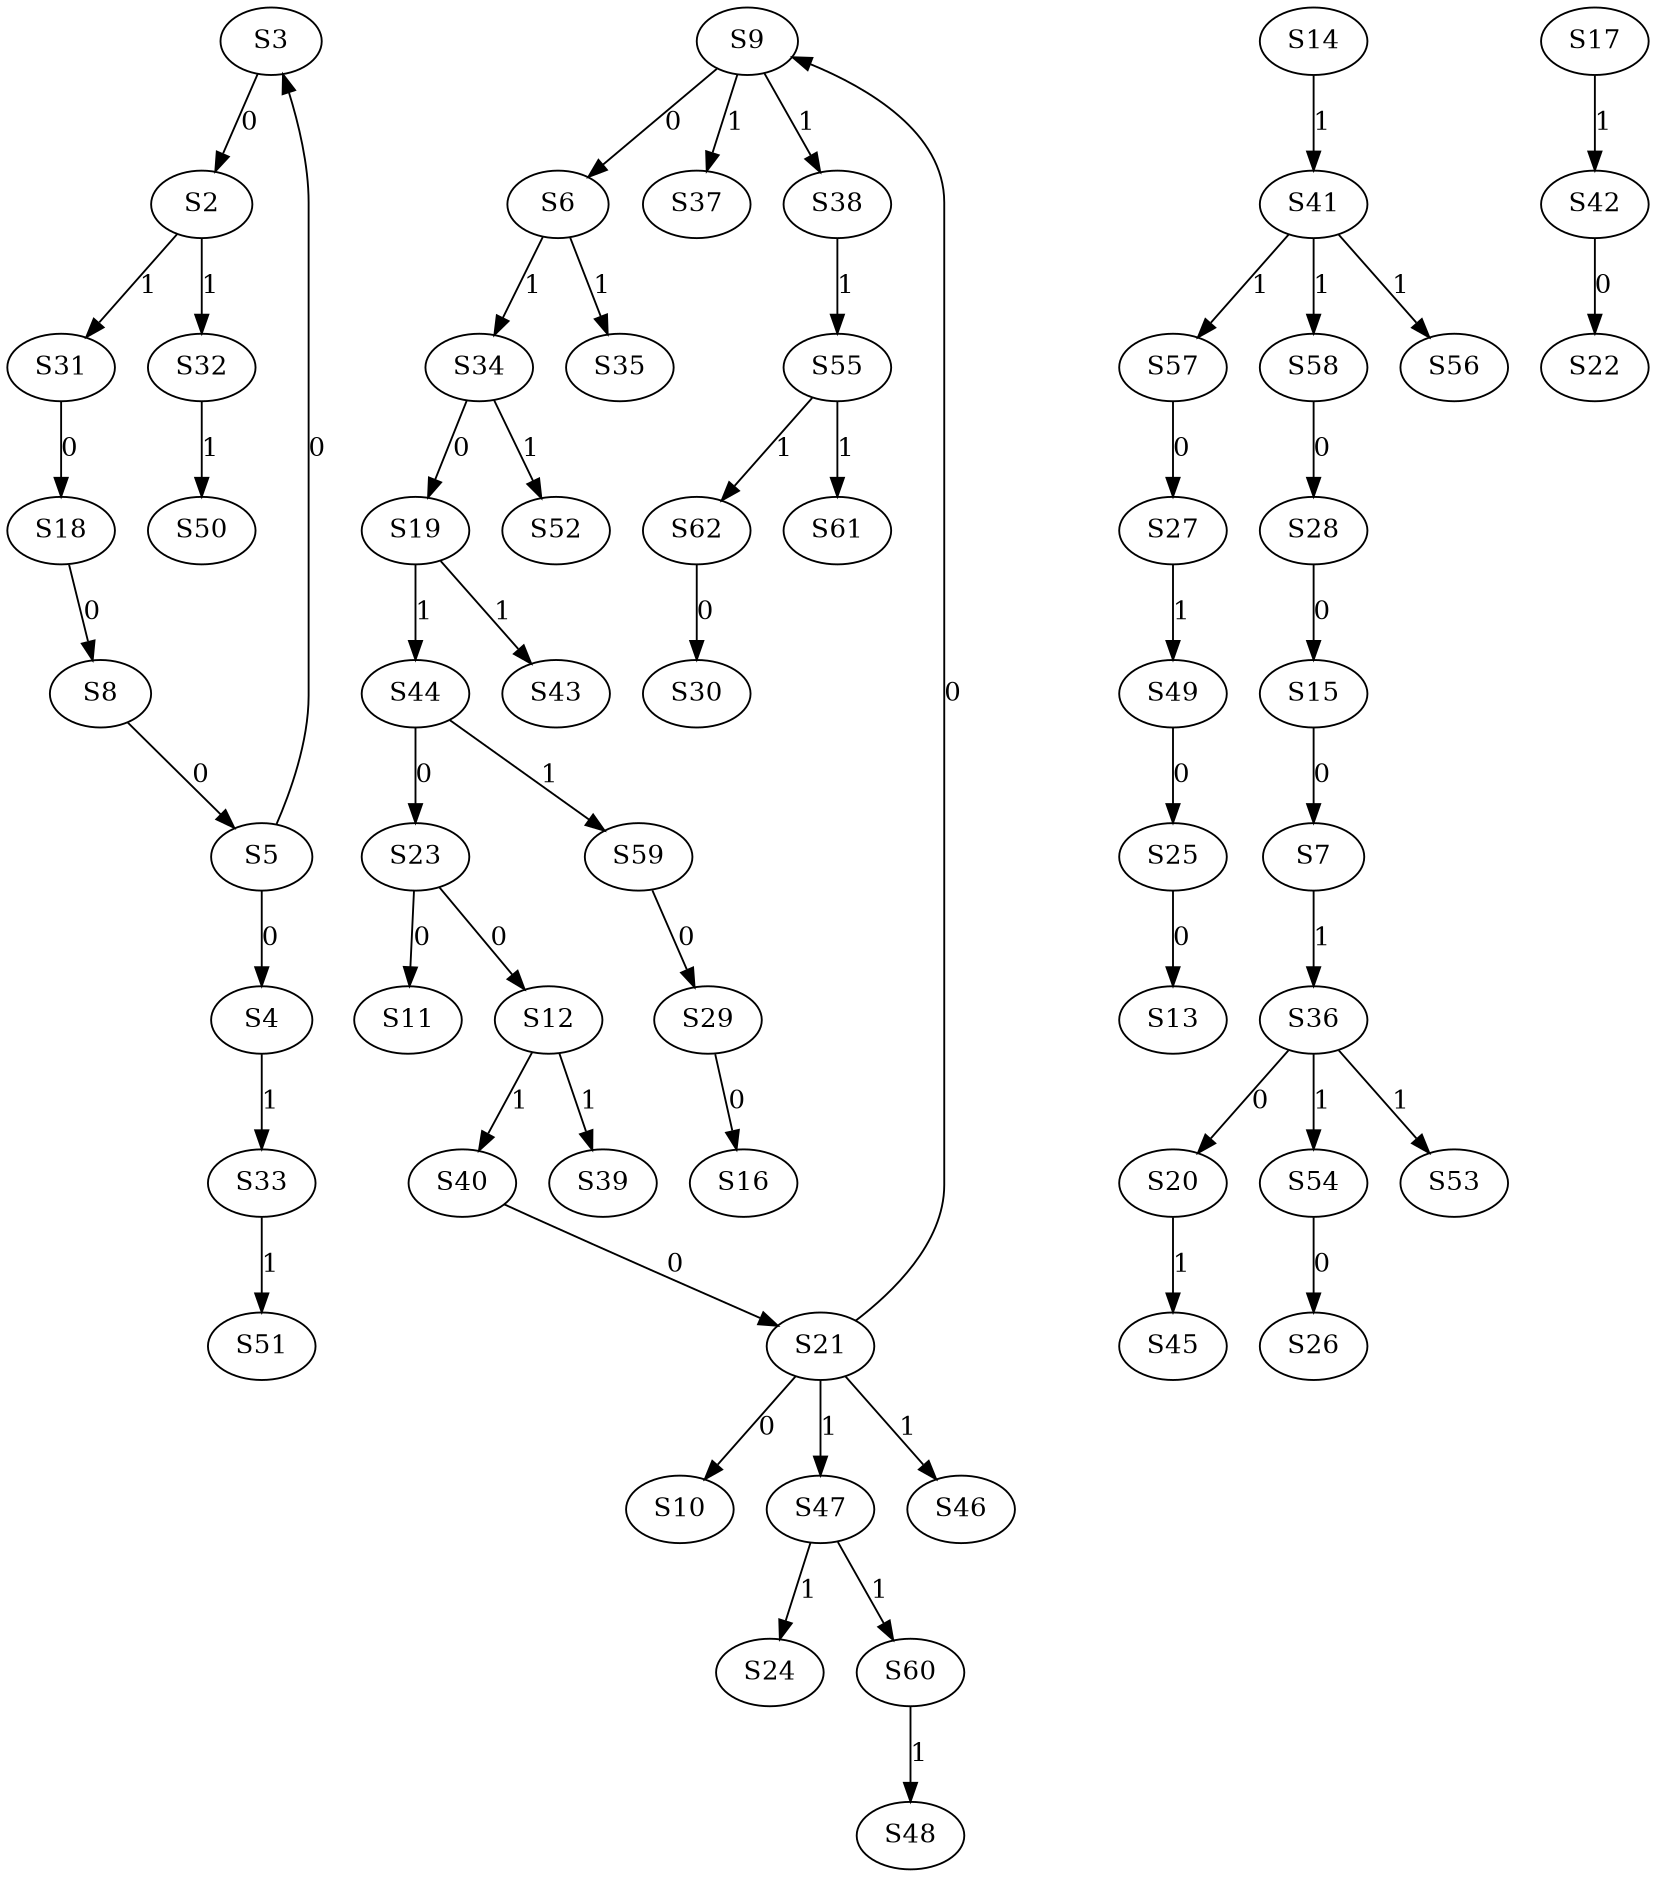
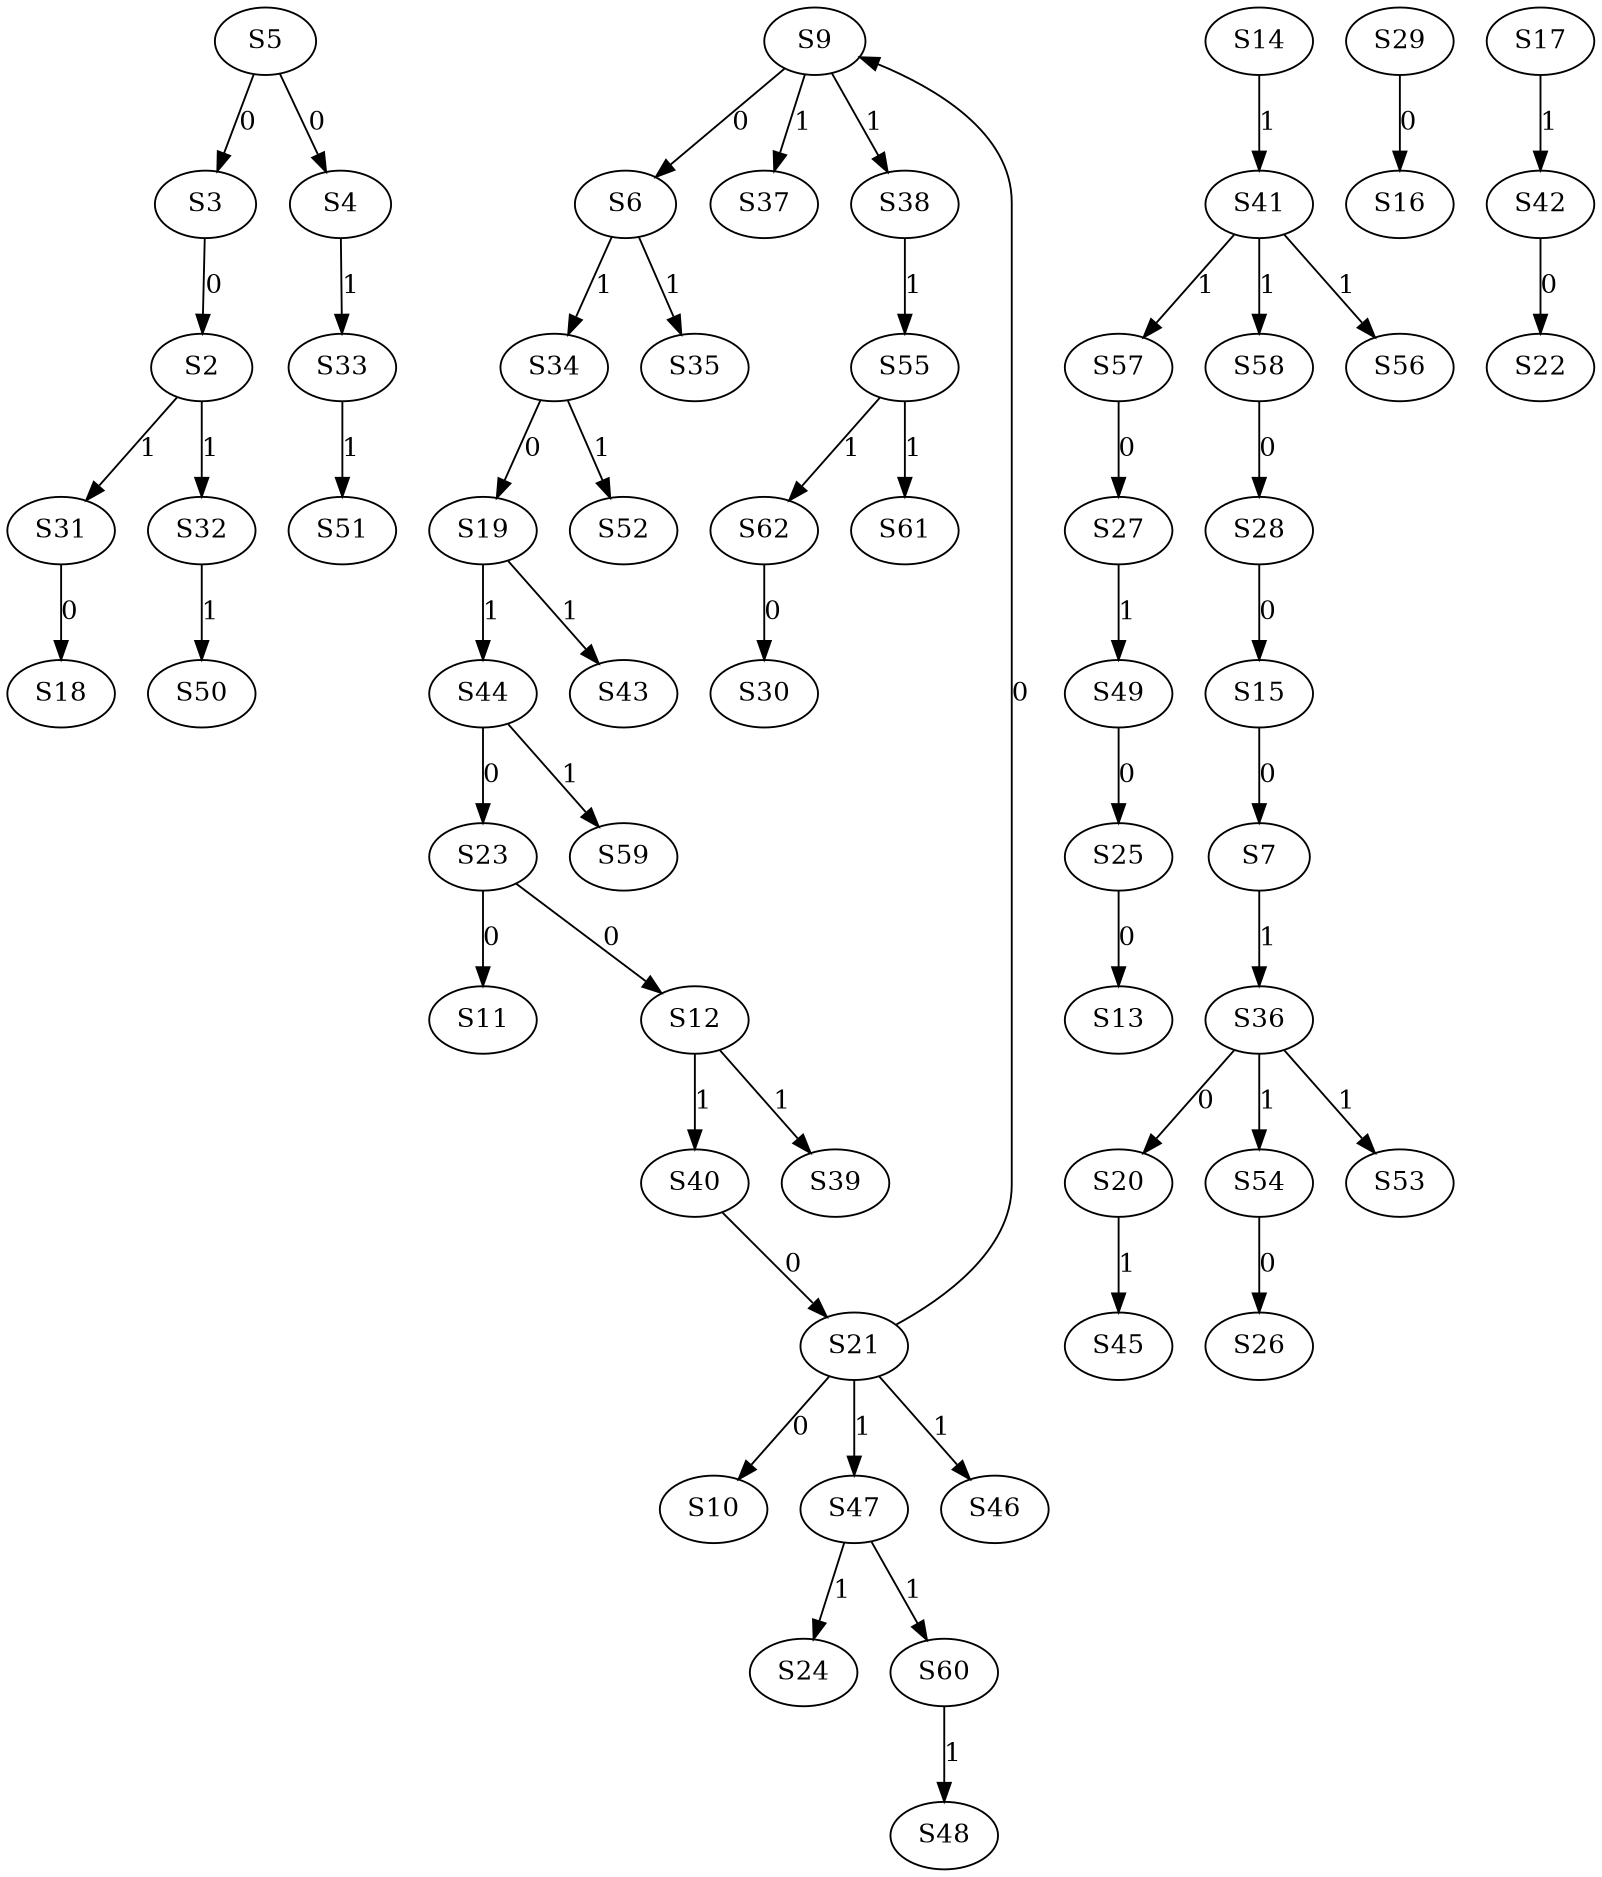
node "S8": removed
edge "S59" -> "S29": removed, label "0"
